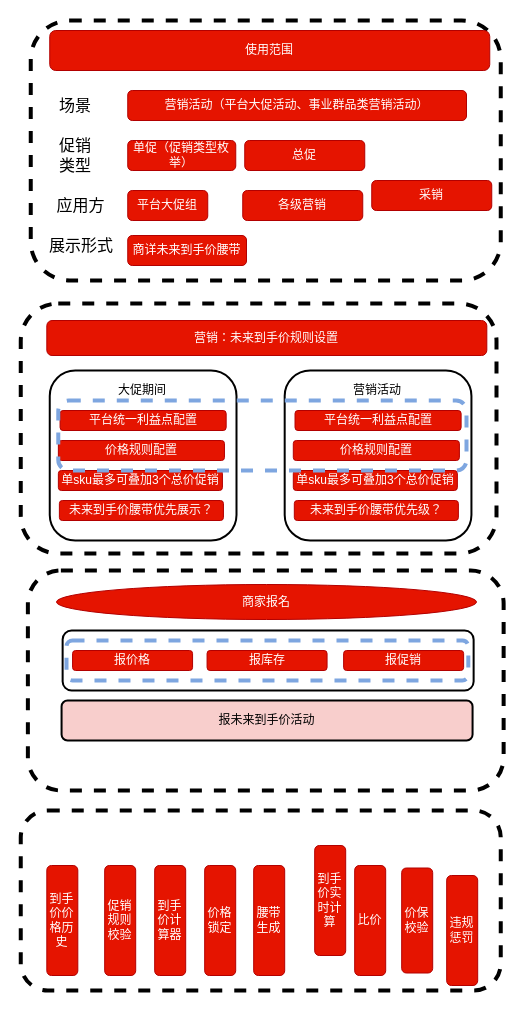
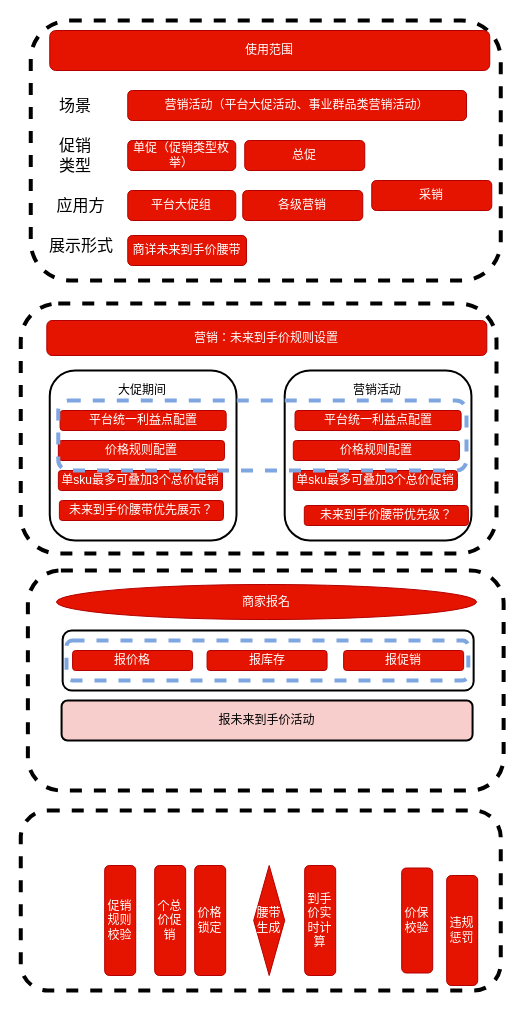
node "平台大促组": size 80x30 -> 108x30
node "未来到手价腰带优先级？": moved (376, 511) -> (386, 516)
node "到手价实时计算": moved (330, 901) -> (320, 921)
node "到手价价格历史": removed
node "到手价计算器": label "到手价计算器" -> "个总价促销"
node "价格锁定": moved (220, 921) -> (210, 921)
node "腰带生成": shape rounded rectangle -> diamond
node "比价": removed
